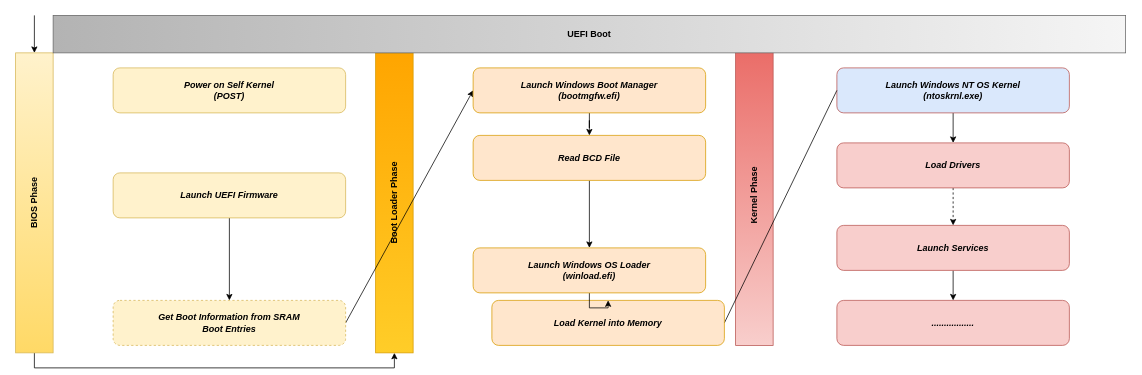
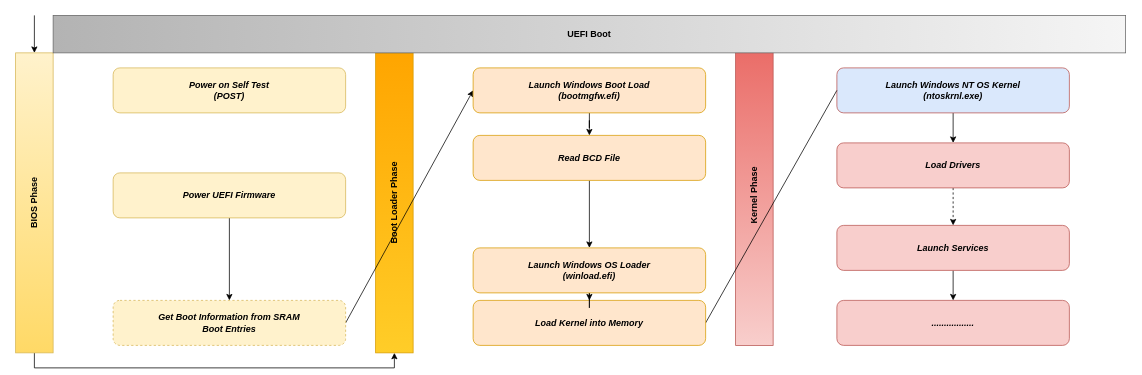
node "Power on Self Kernel (POST)": label "Power on Self Kernel (POST)" -> "Power on Self Test (POST)"
node "Launch Windows Boot Manager (bootmgfw.efi)": label "Launch Windows Boot Manager (bootmgfw.efi)" -> "Launch Windows Boot Load (bootmgfw.efi)"
node "Launch UEFI Firmware": label "Launch UEFI Firmware" -> "Power UEFI Firmware"
node "Load Kernel into Memory": moved (608, 323) -> (589, 323)
